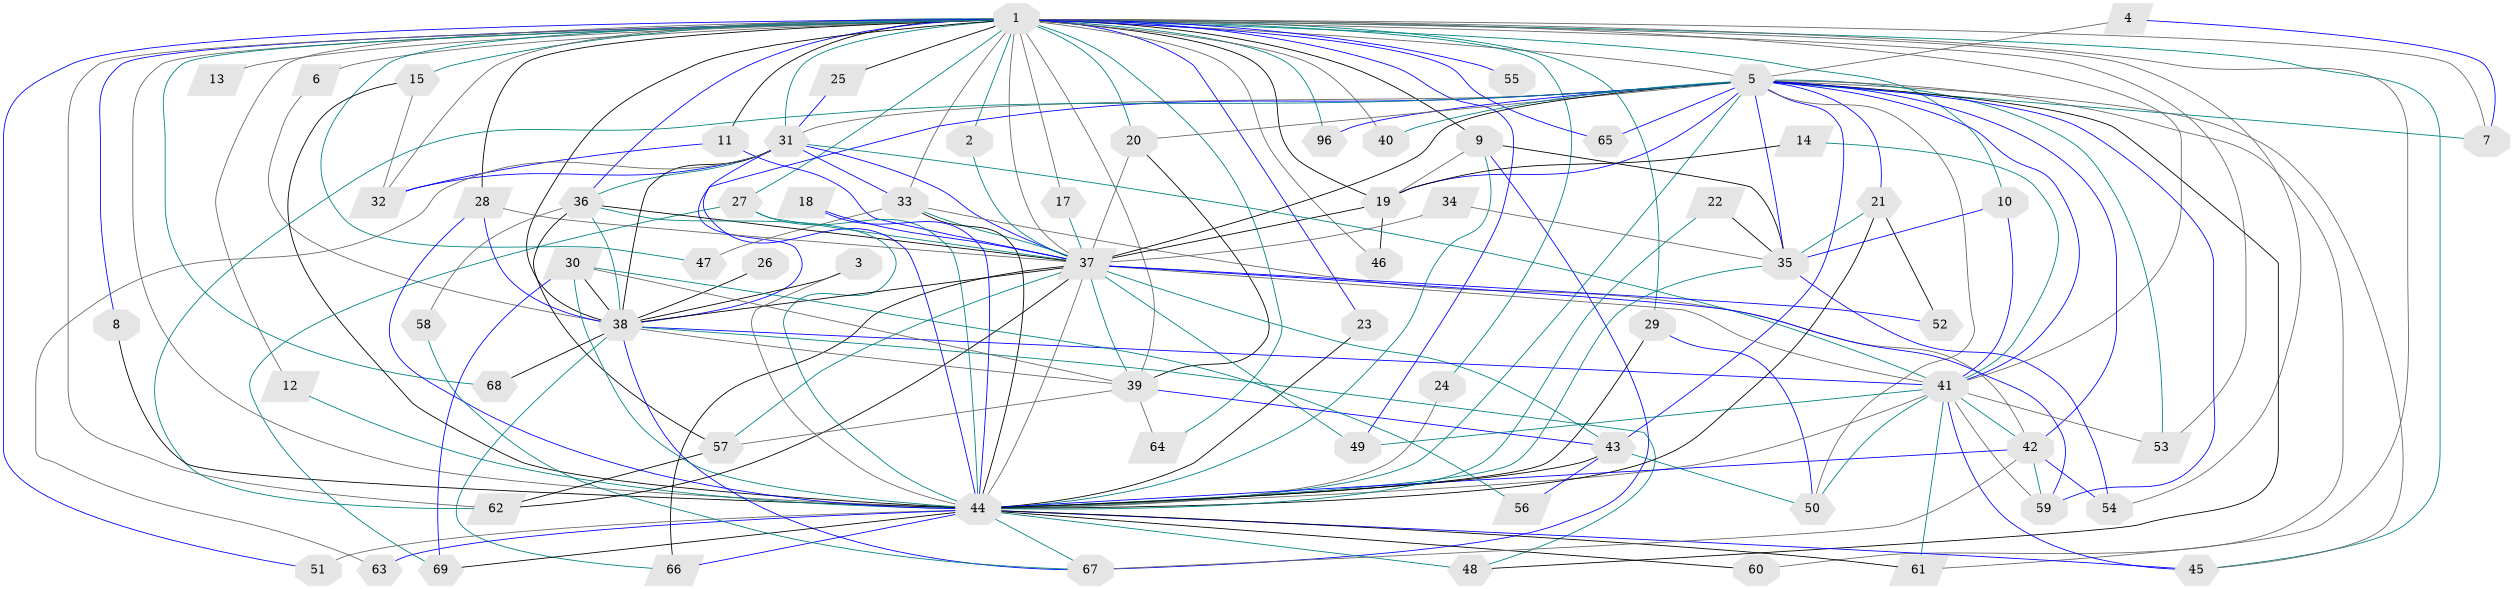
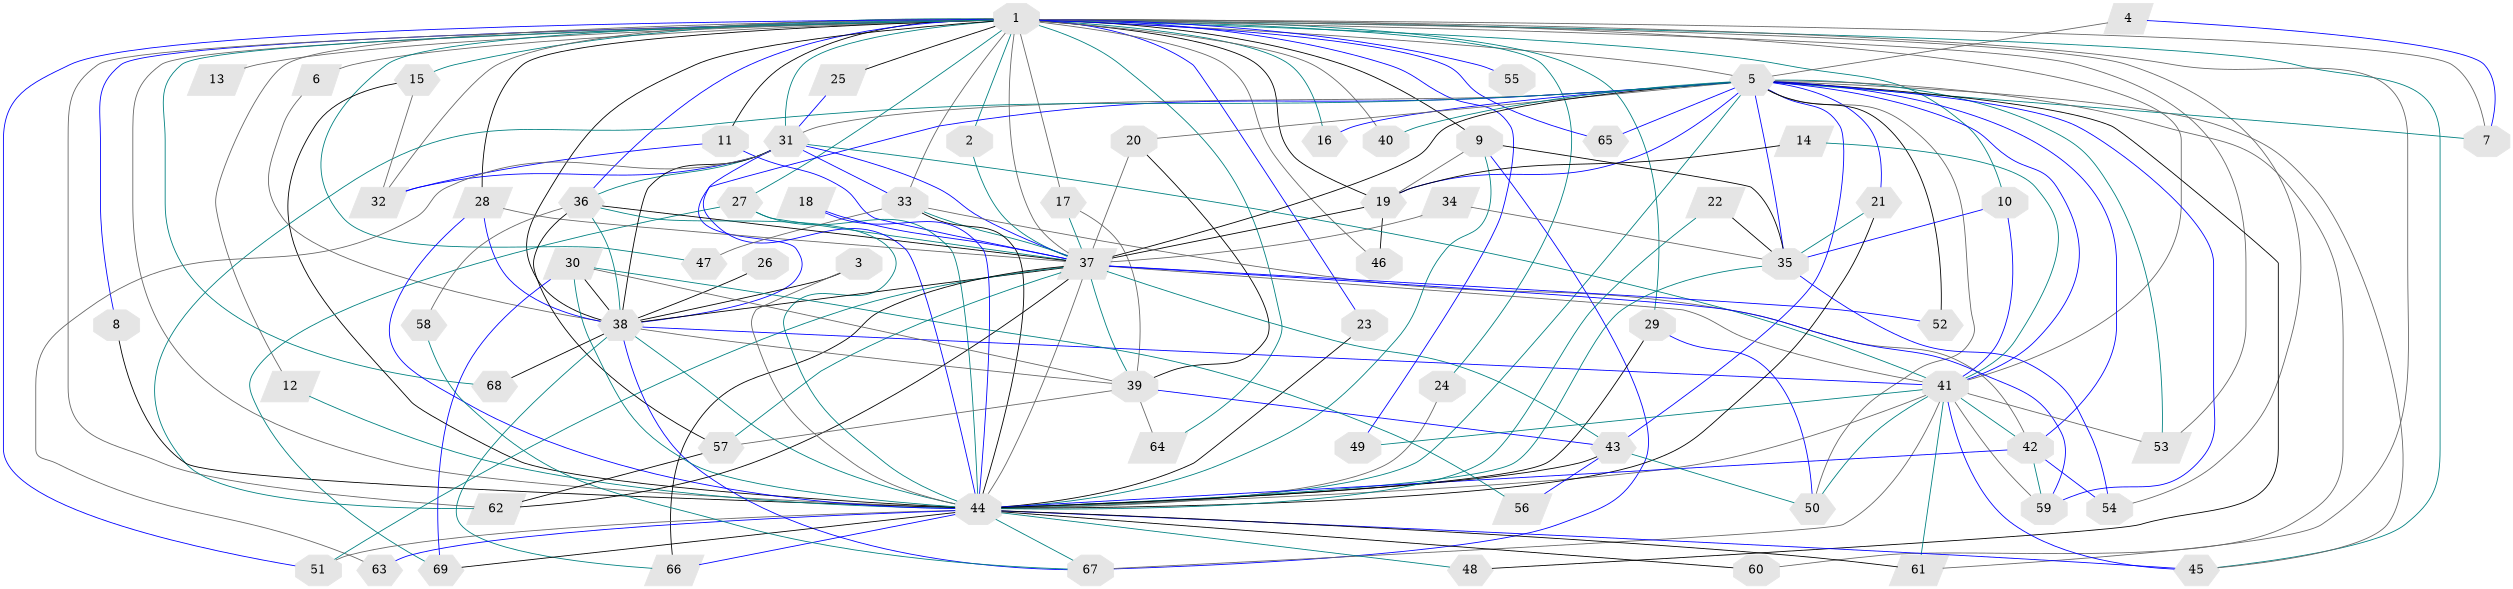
edge "1" -- "20": removed
node "96": label "96" -> "16"
edge "1" -- "39": now "17" -- "39"
edge "21" -- "52": now "5" -- "52"
edge "37" -- "49": now "37" -- "51"
edge "38" -- "48": now "38" -- "44"
edge "42" -- "67": now "41" -- "67"
